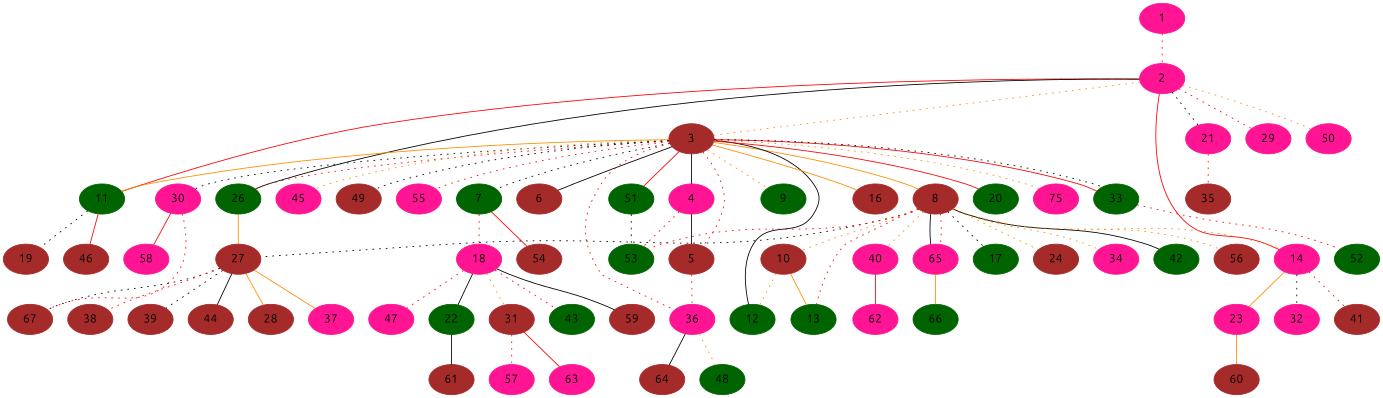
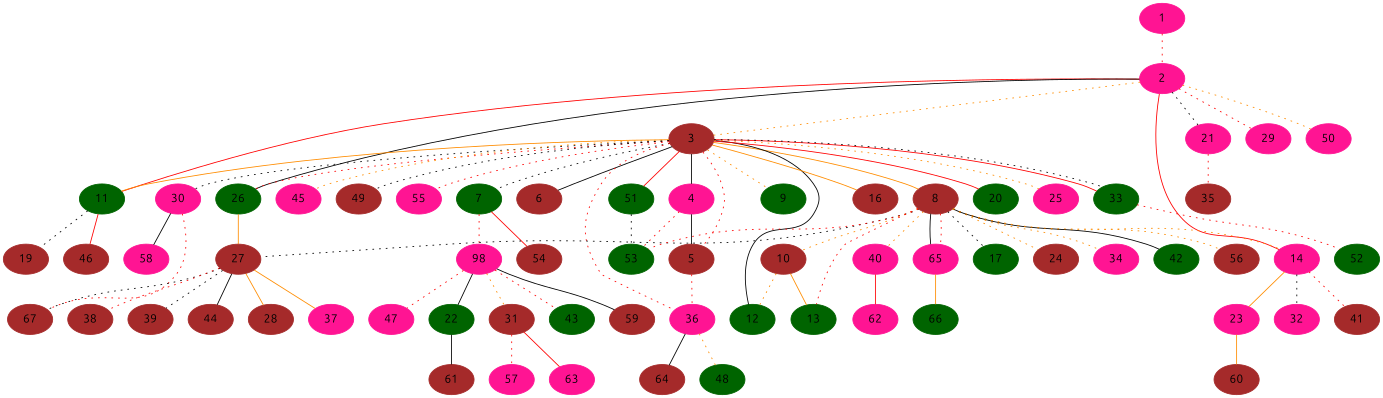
node "75": label "75" -> "25"
edge "30" -- "58": color red -> black
node "18": label "18" -> "98"
